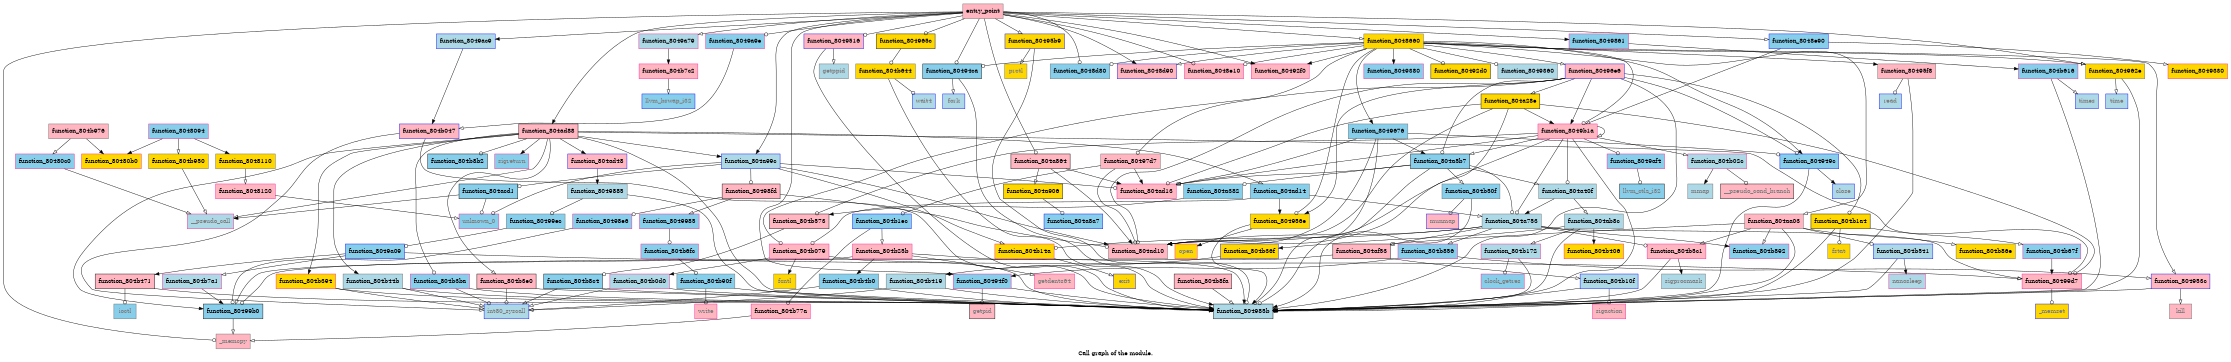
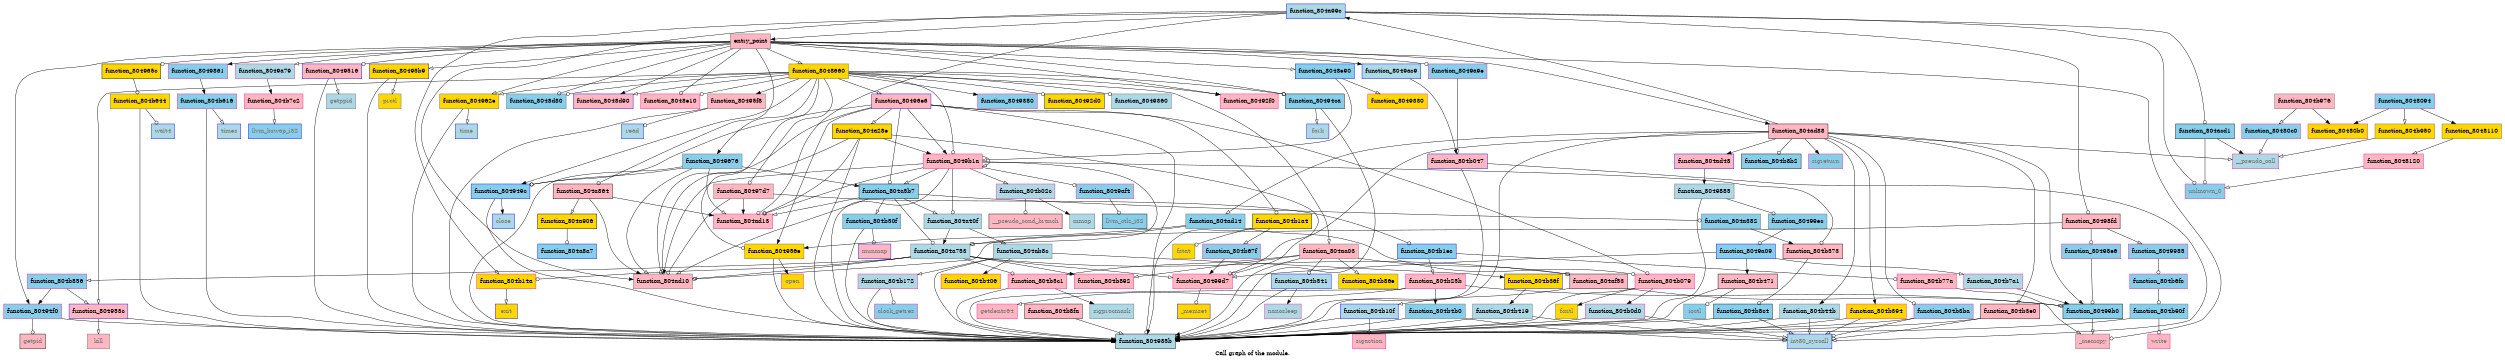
edge "entry_point" -> "function_804a99c": reversed
node "function_804b892": fillcolor skyblue -> lightpink
